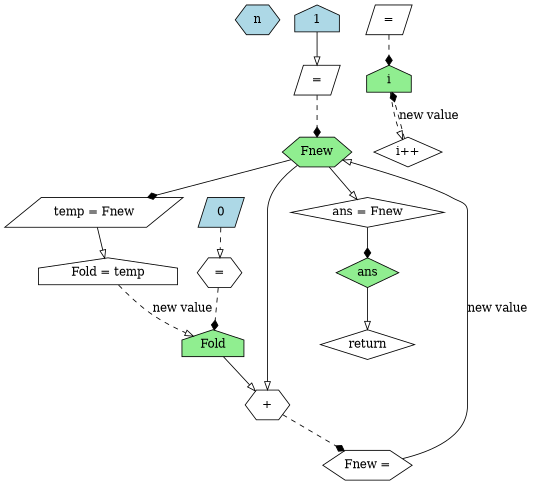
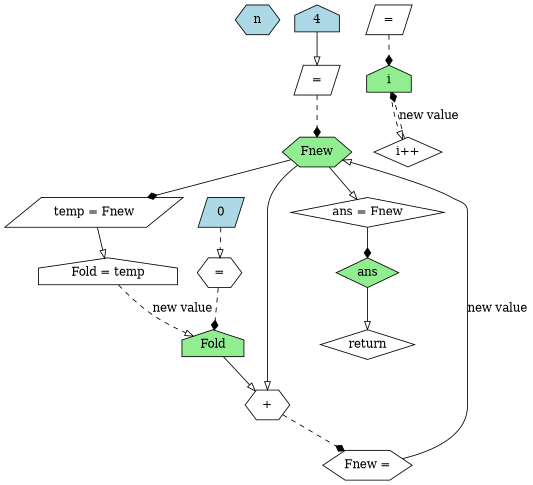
node "1": label "1" -> "4"
